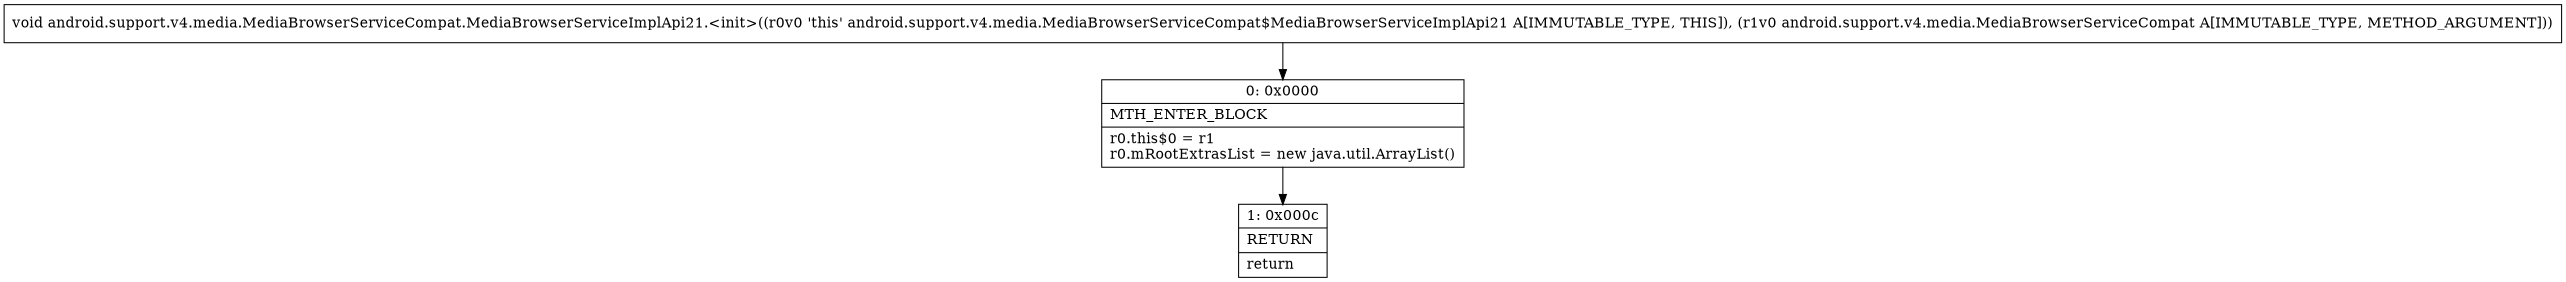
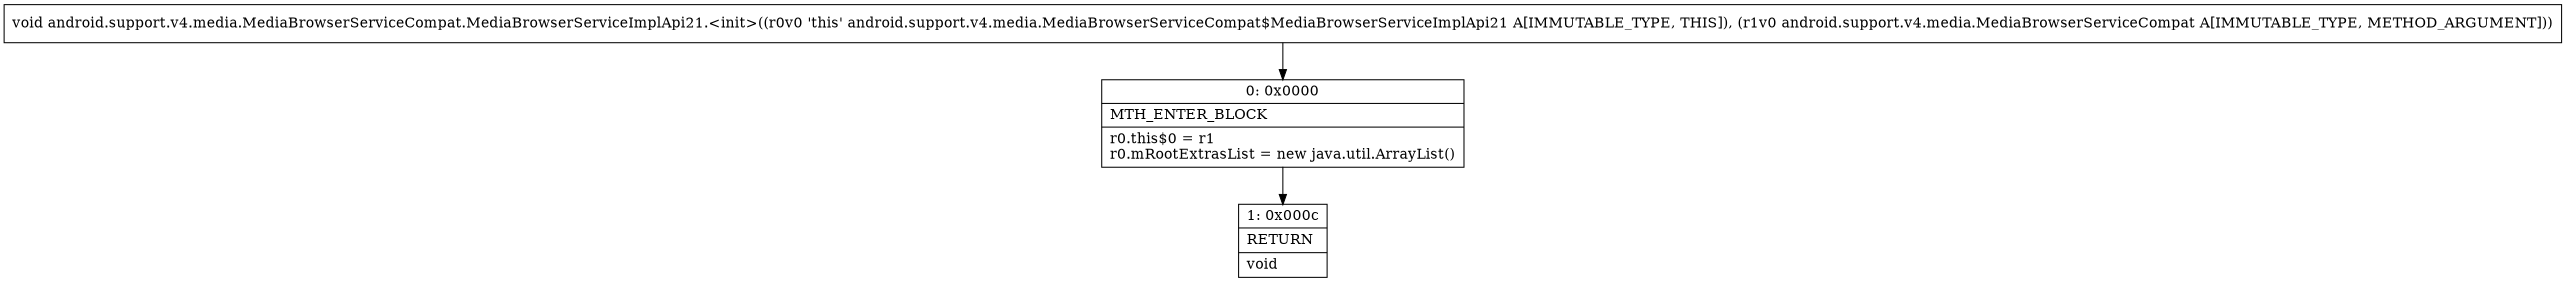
node "1: 0x000c": text "return" -> "void"
